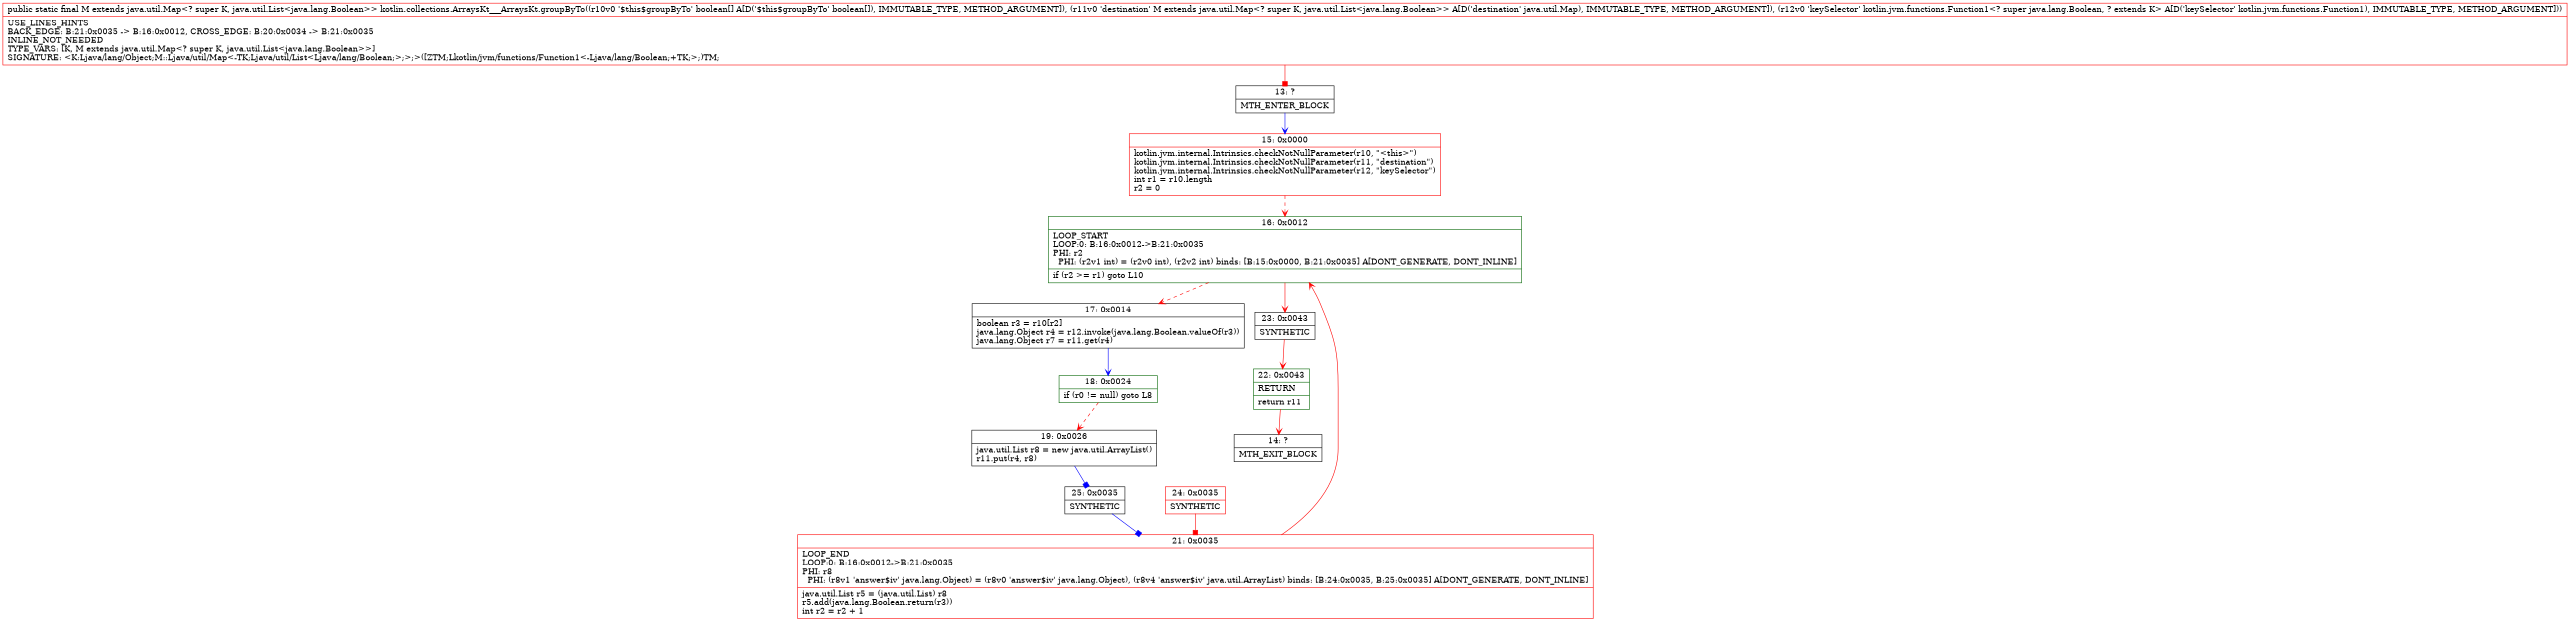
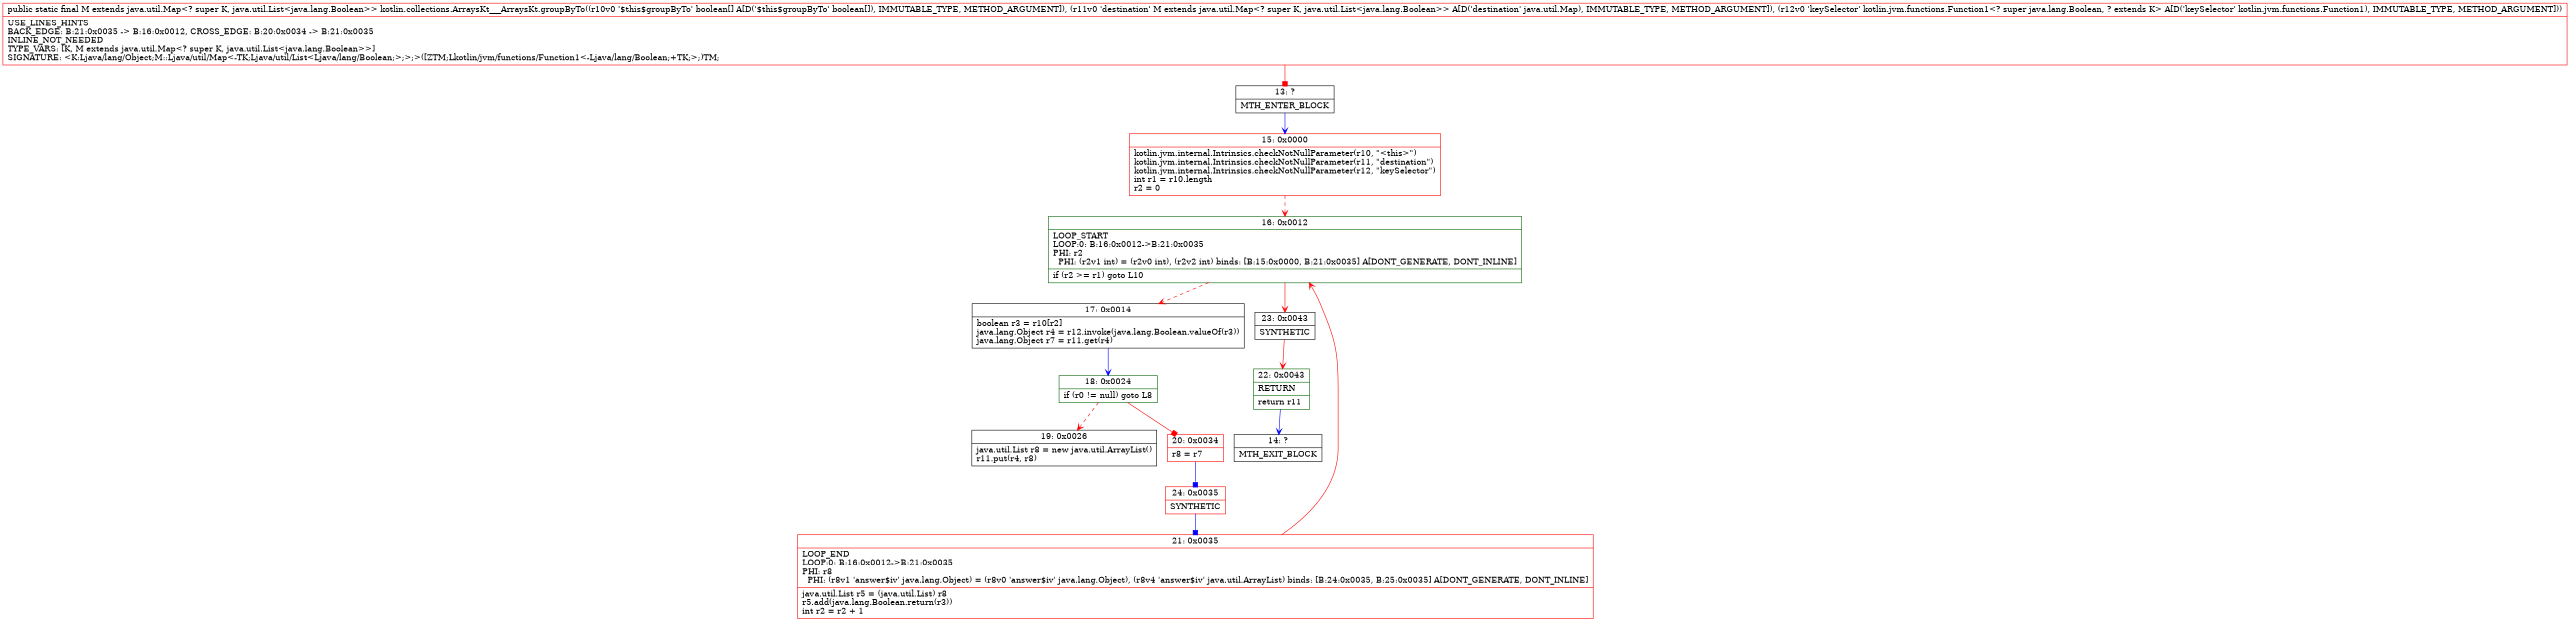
edge "22: 0x0043" -> "14: ?": color red -> blue
node "20: 0x0034": added
node "25: 0x0035": removed
edge "24: 0x0035" -> "21: 0x0035": color red -> blue
